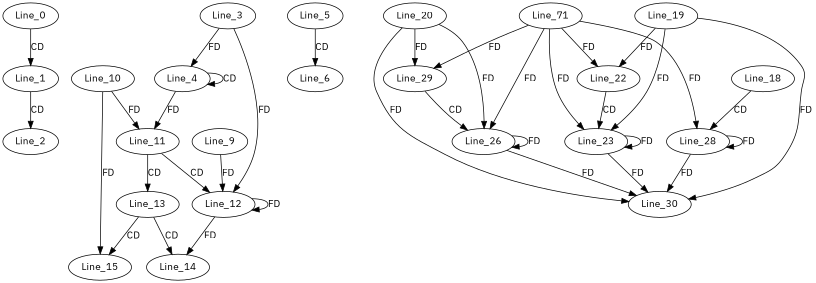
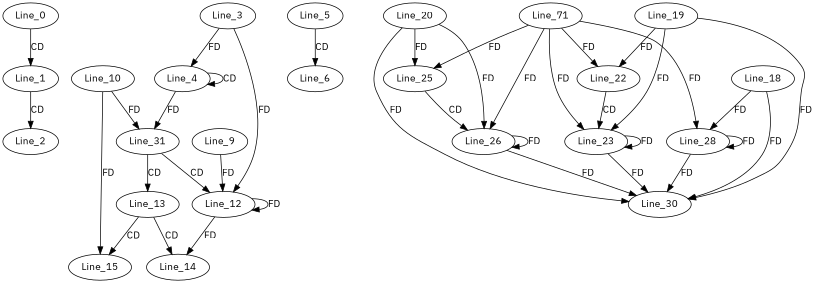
node "Line_29": label "Line_29" -> "Line_25"
edge "Line_18" -> "Line_28": label "CD" -> "FD"
node "Line_11": label "Line_11" -> "Line_31"
edge "Line_18" -> "Line_30": added, label "FD"
